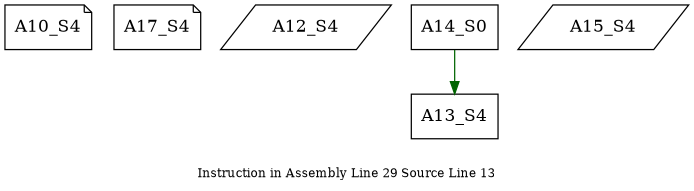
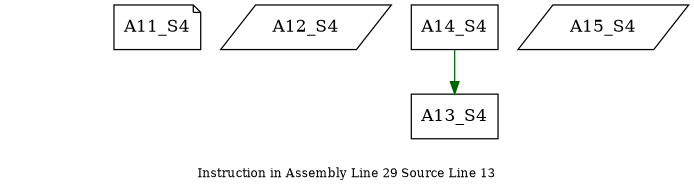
node "A10_S4": removed
node "A17_S4": label "A17_S4" -> "A11_S4"
node "A14_S0": label "A14_S0" -> "A14_S4"
